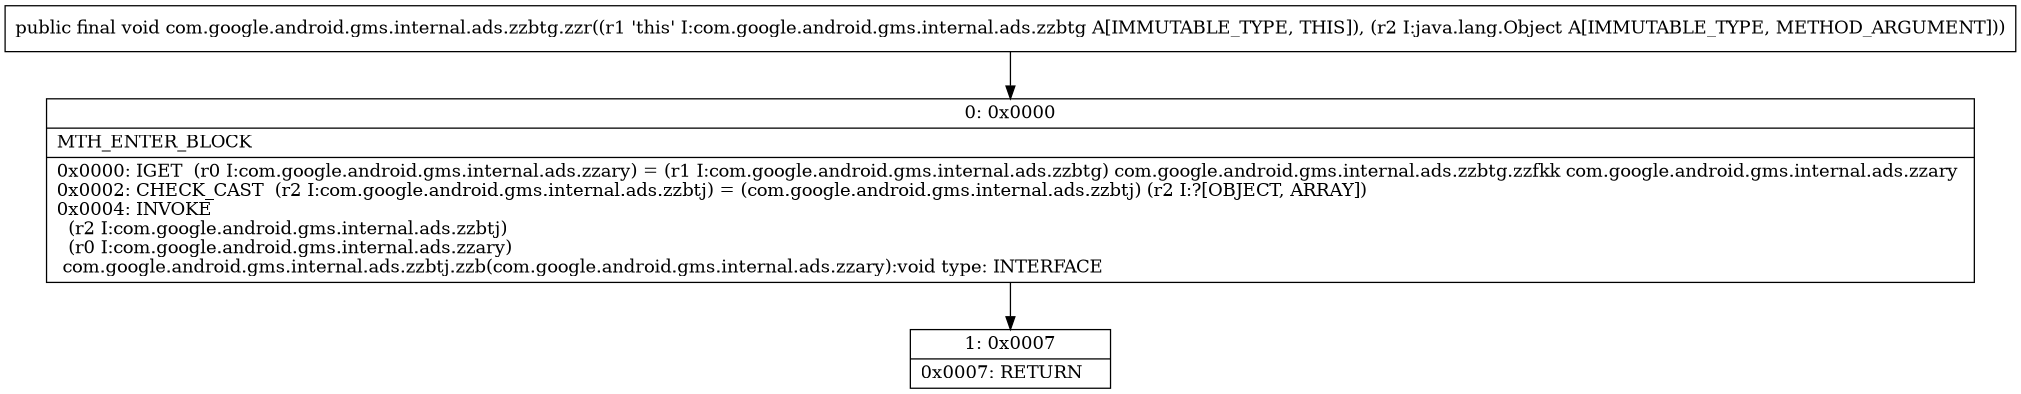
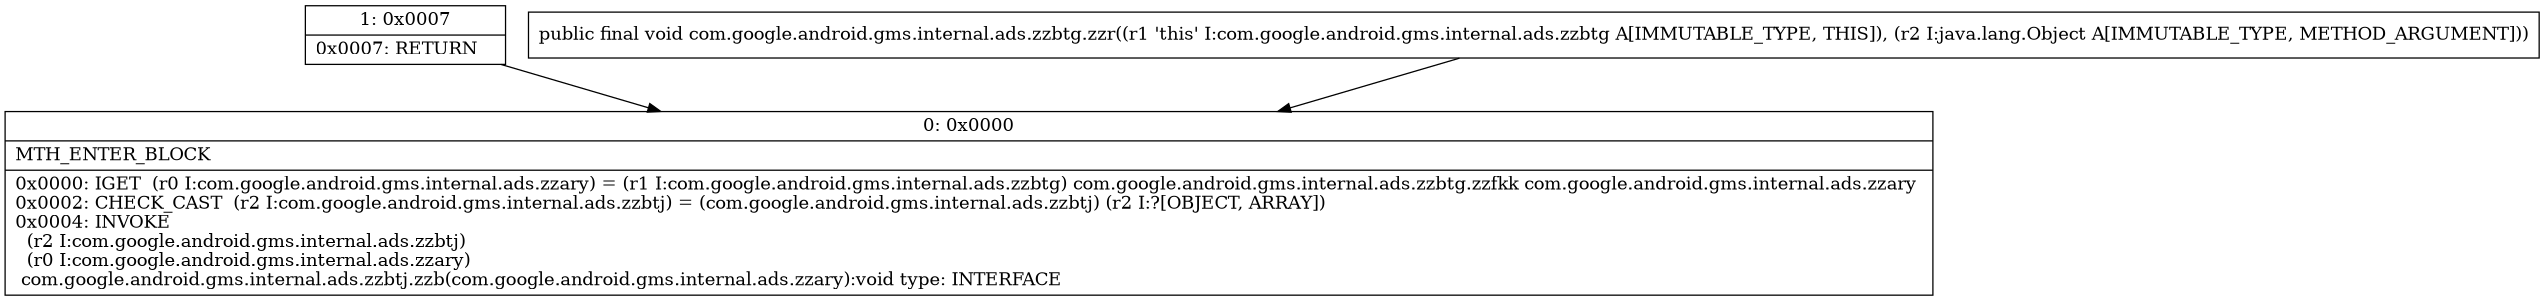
edge "0: 0x0000" -> "1: 0x0007": reversed
